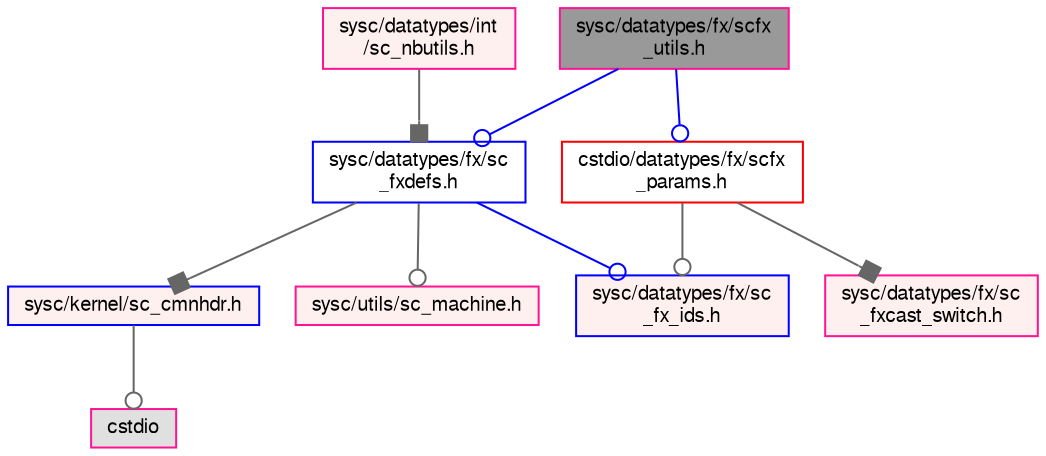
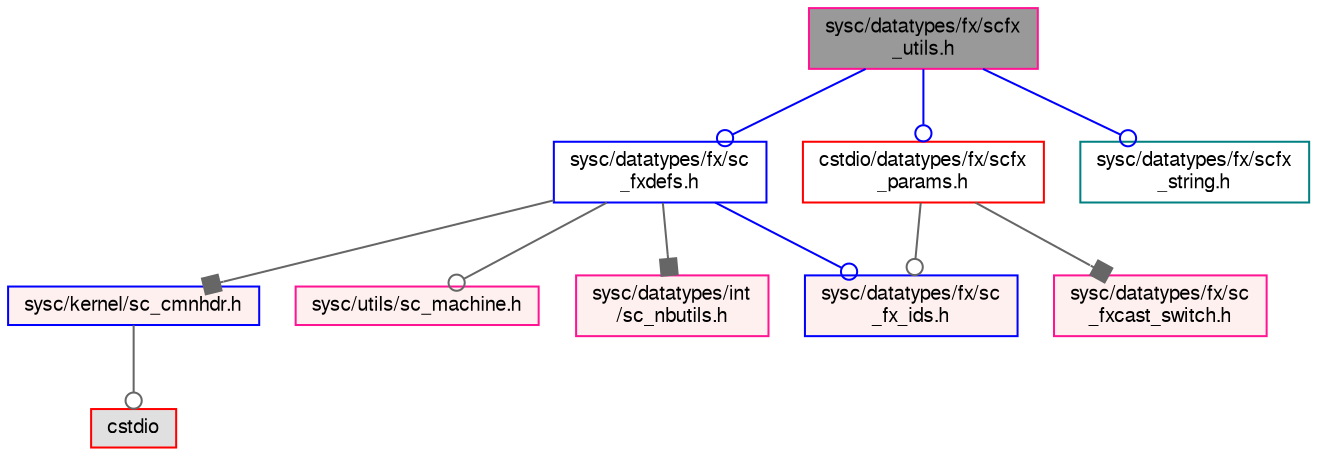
edge "sysc/datatypes/int /sc_nbutils.h" -> "sysc/datatypes/fx/sc _fxdefs.h": reversed
node "sysc/datatypes/fx/scfx _string.h": added
node "cstdio": color deeppink -> red
